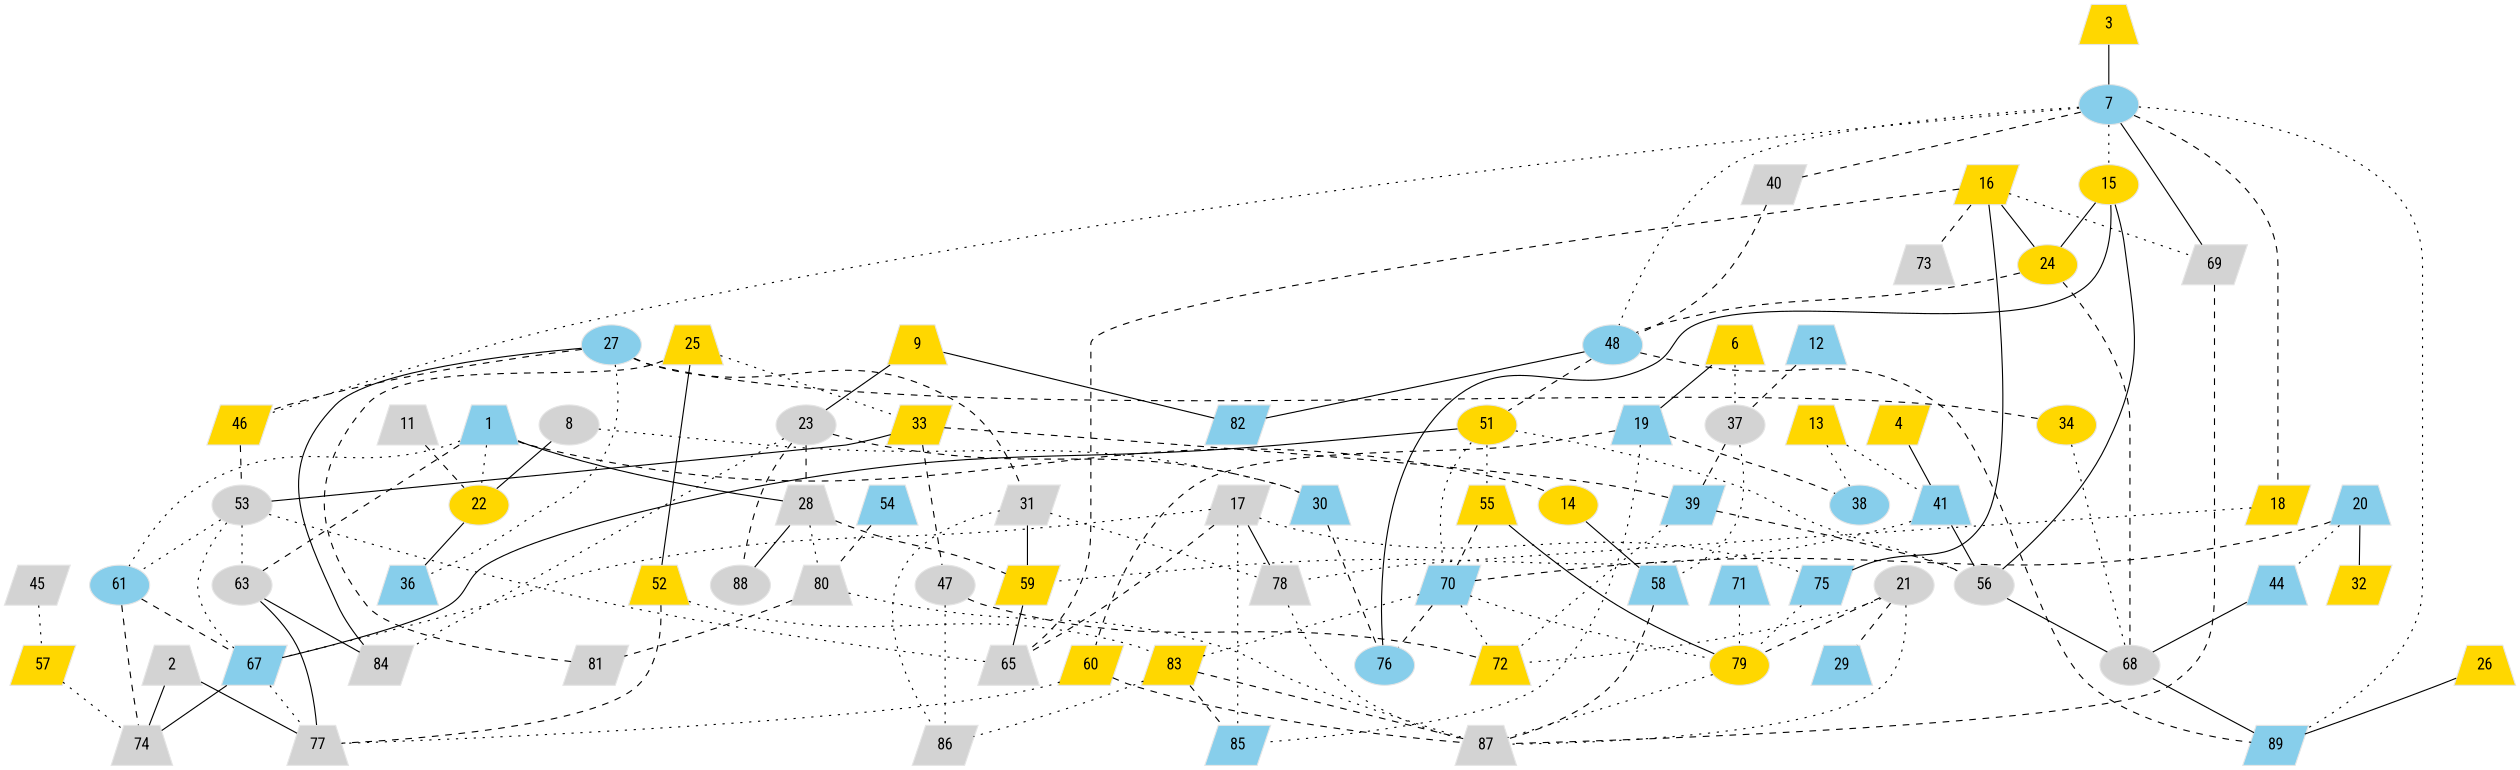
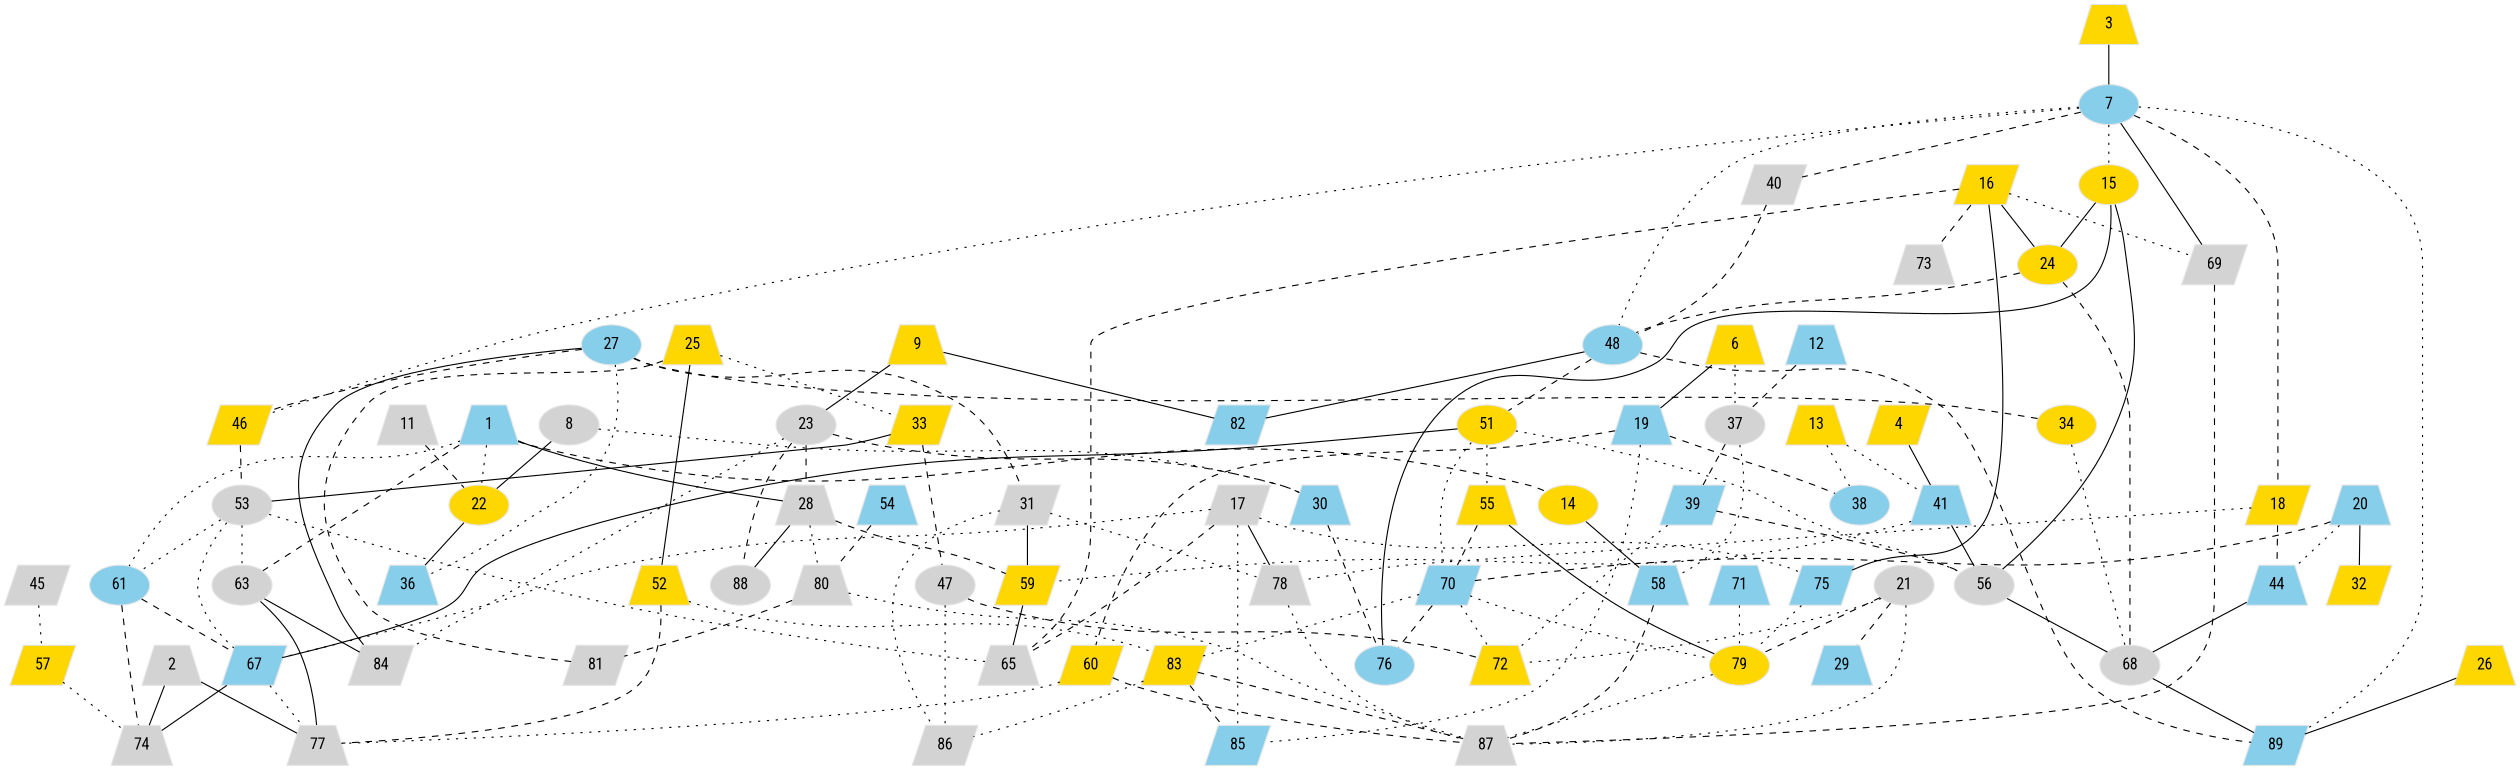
edge "33" -- "39": removed
edge "18" -- "44": added
